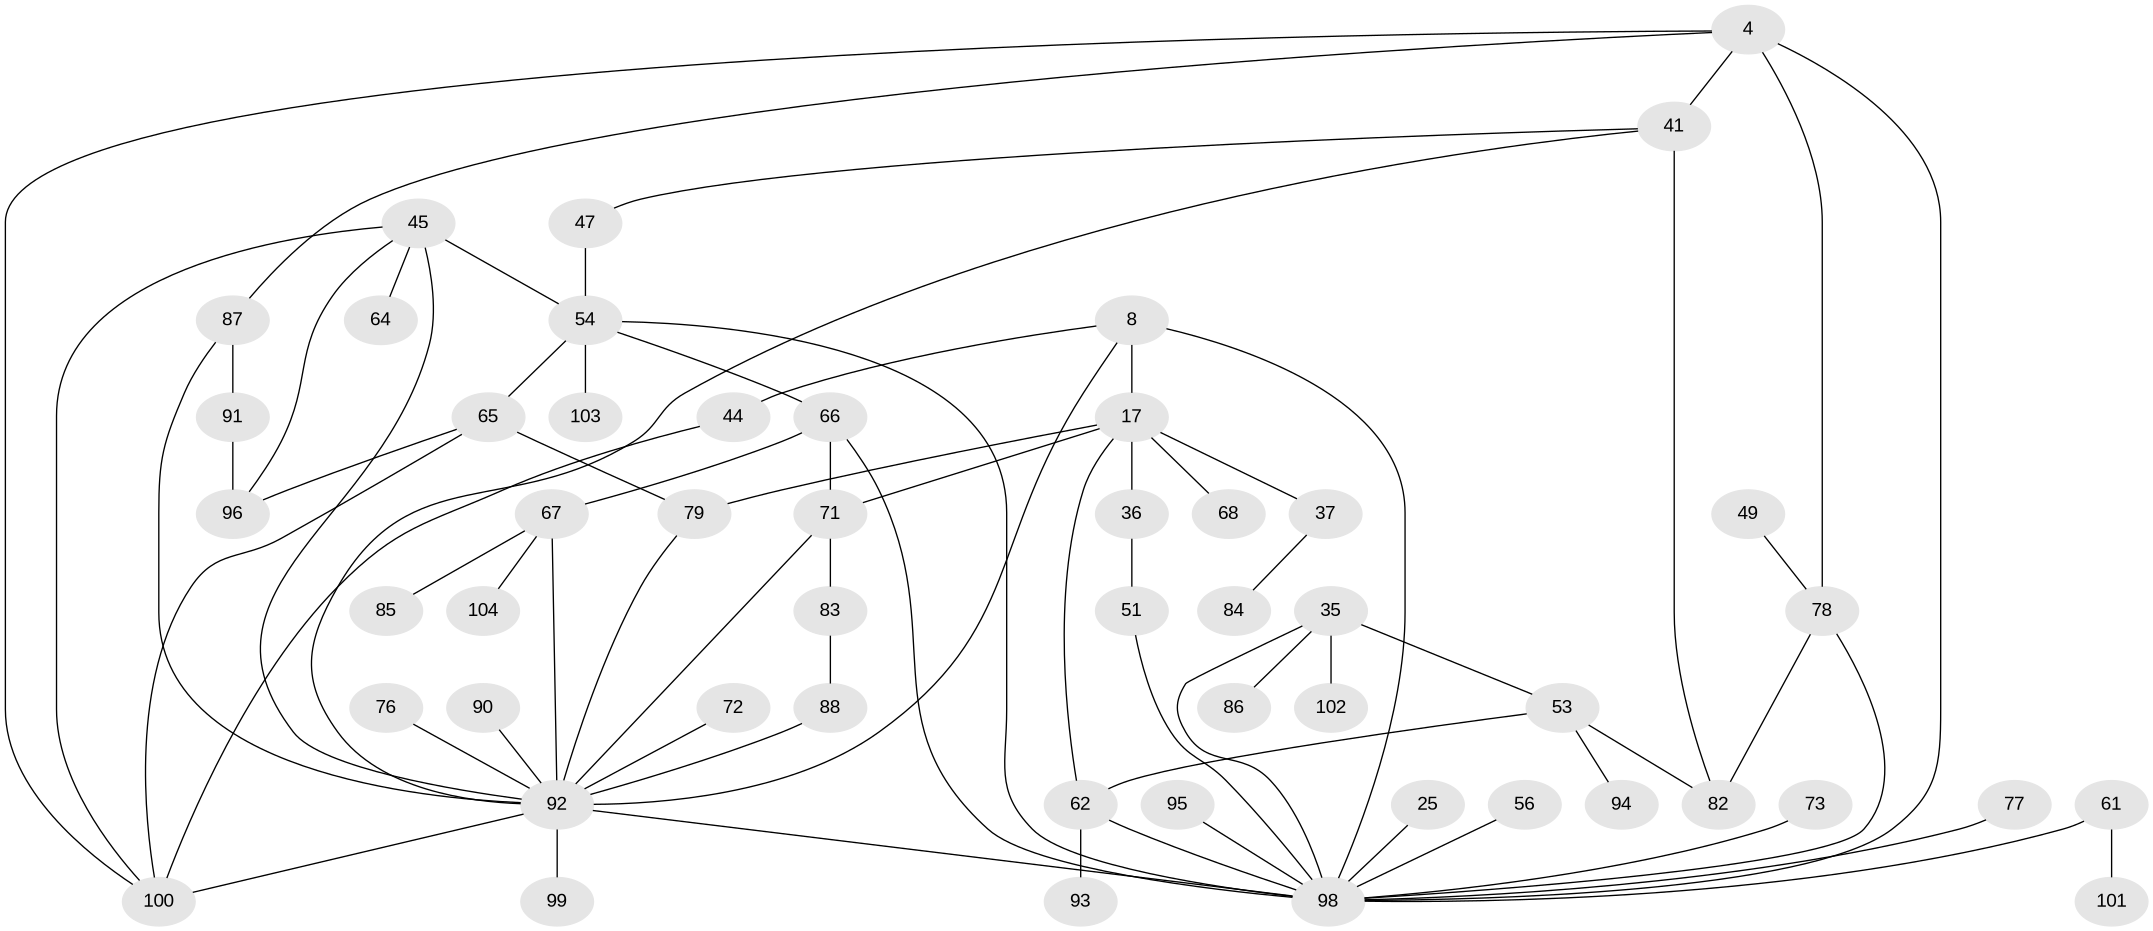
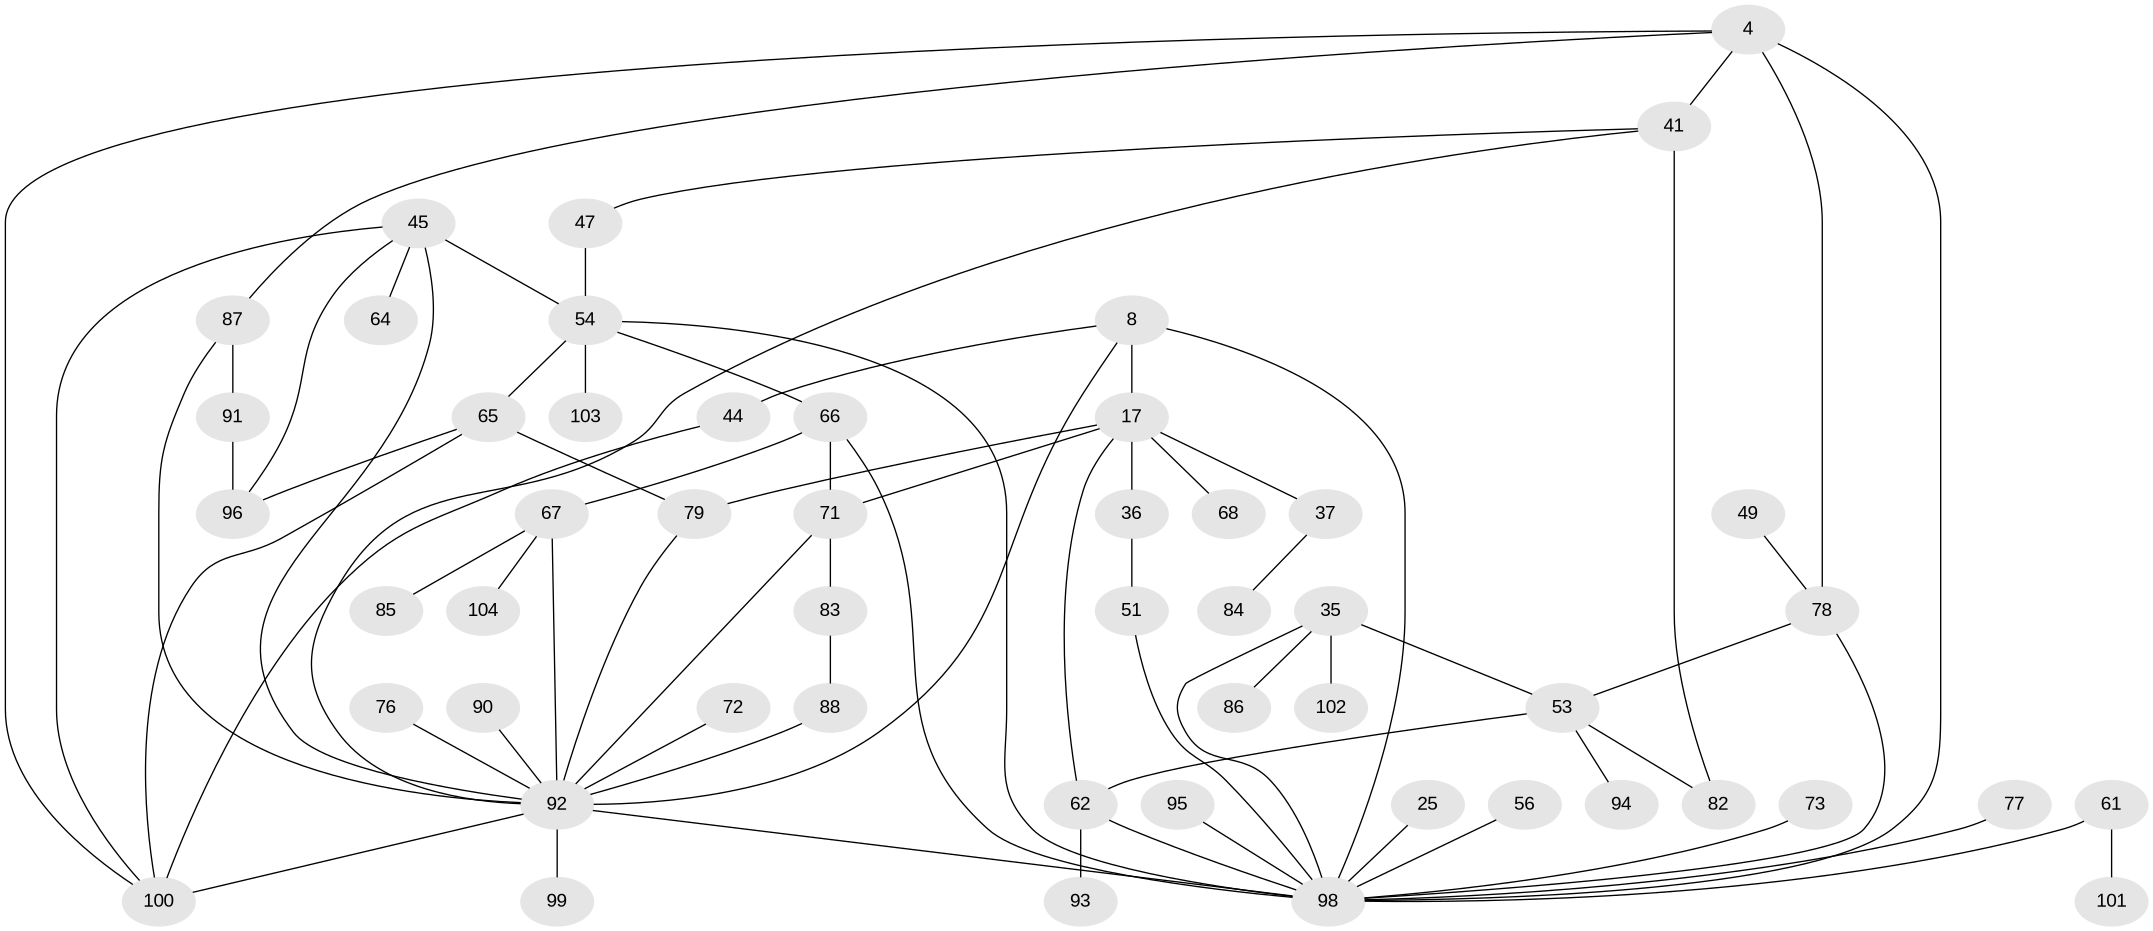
edge "78" -- "82": now "78" -- "53"
